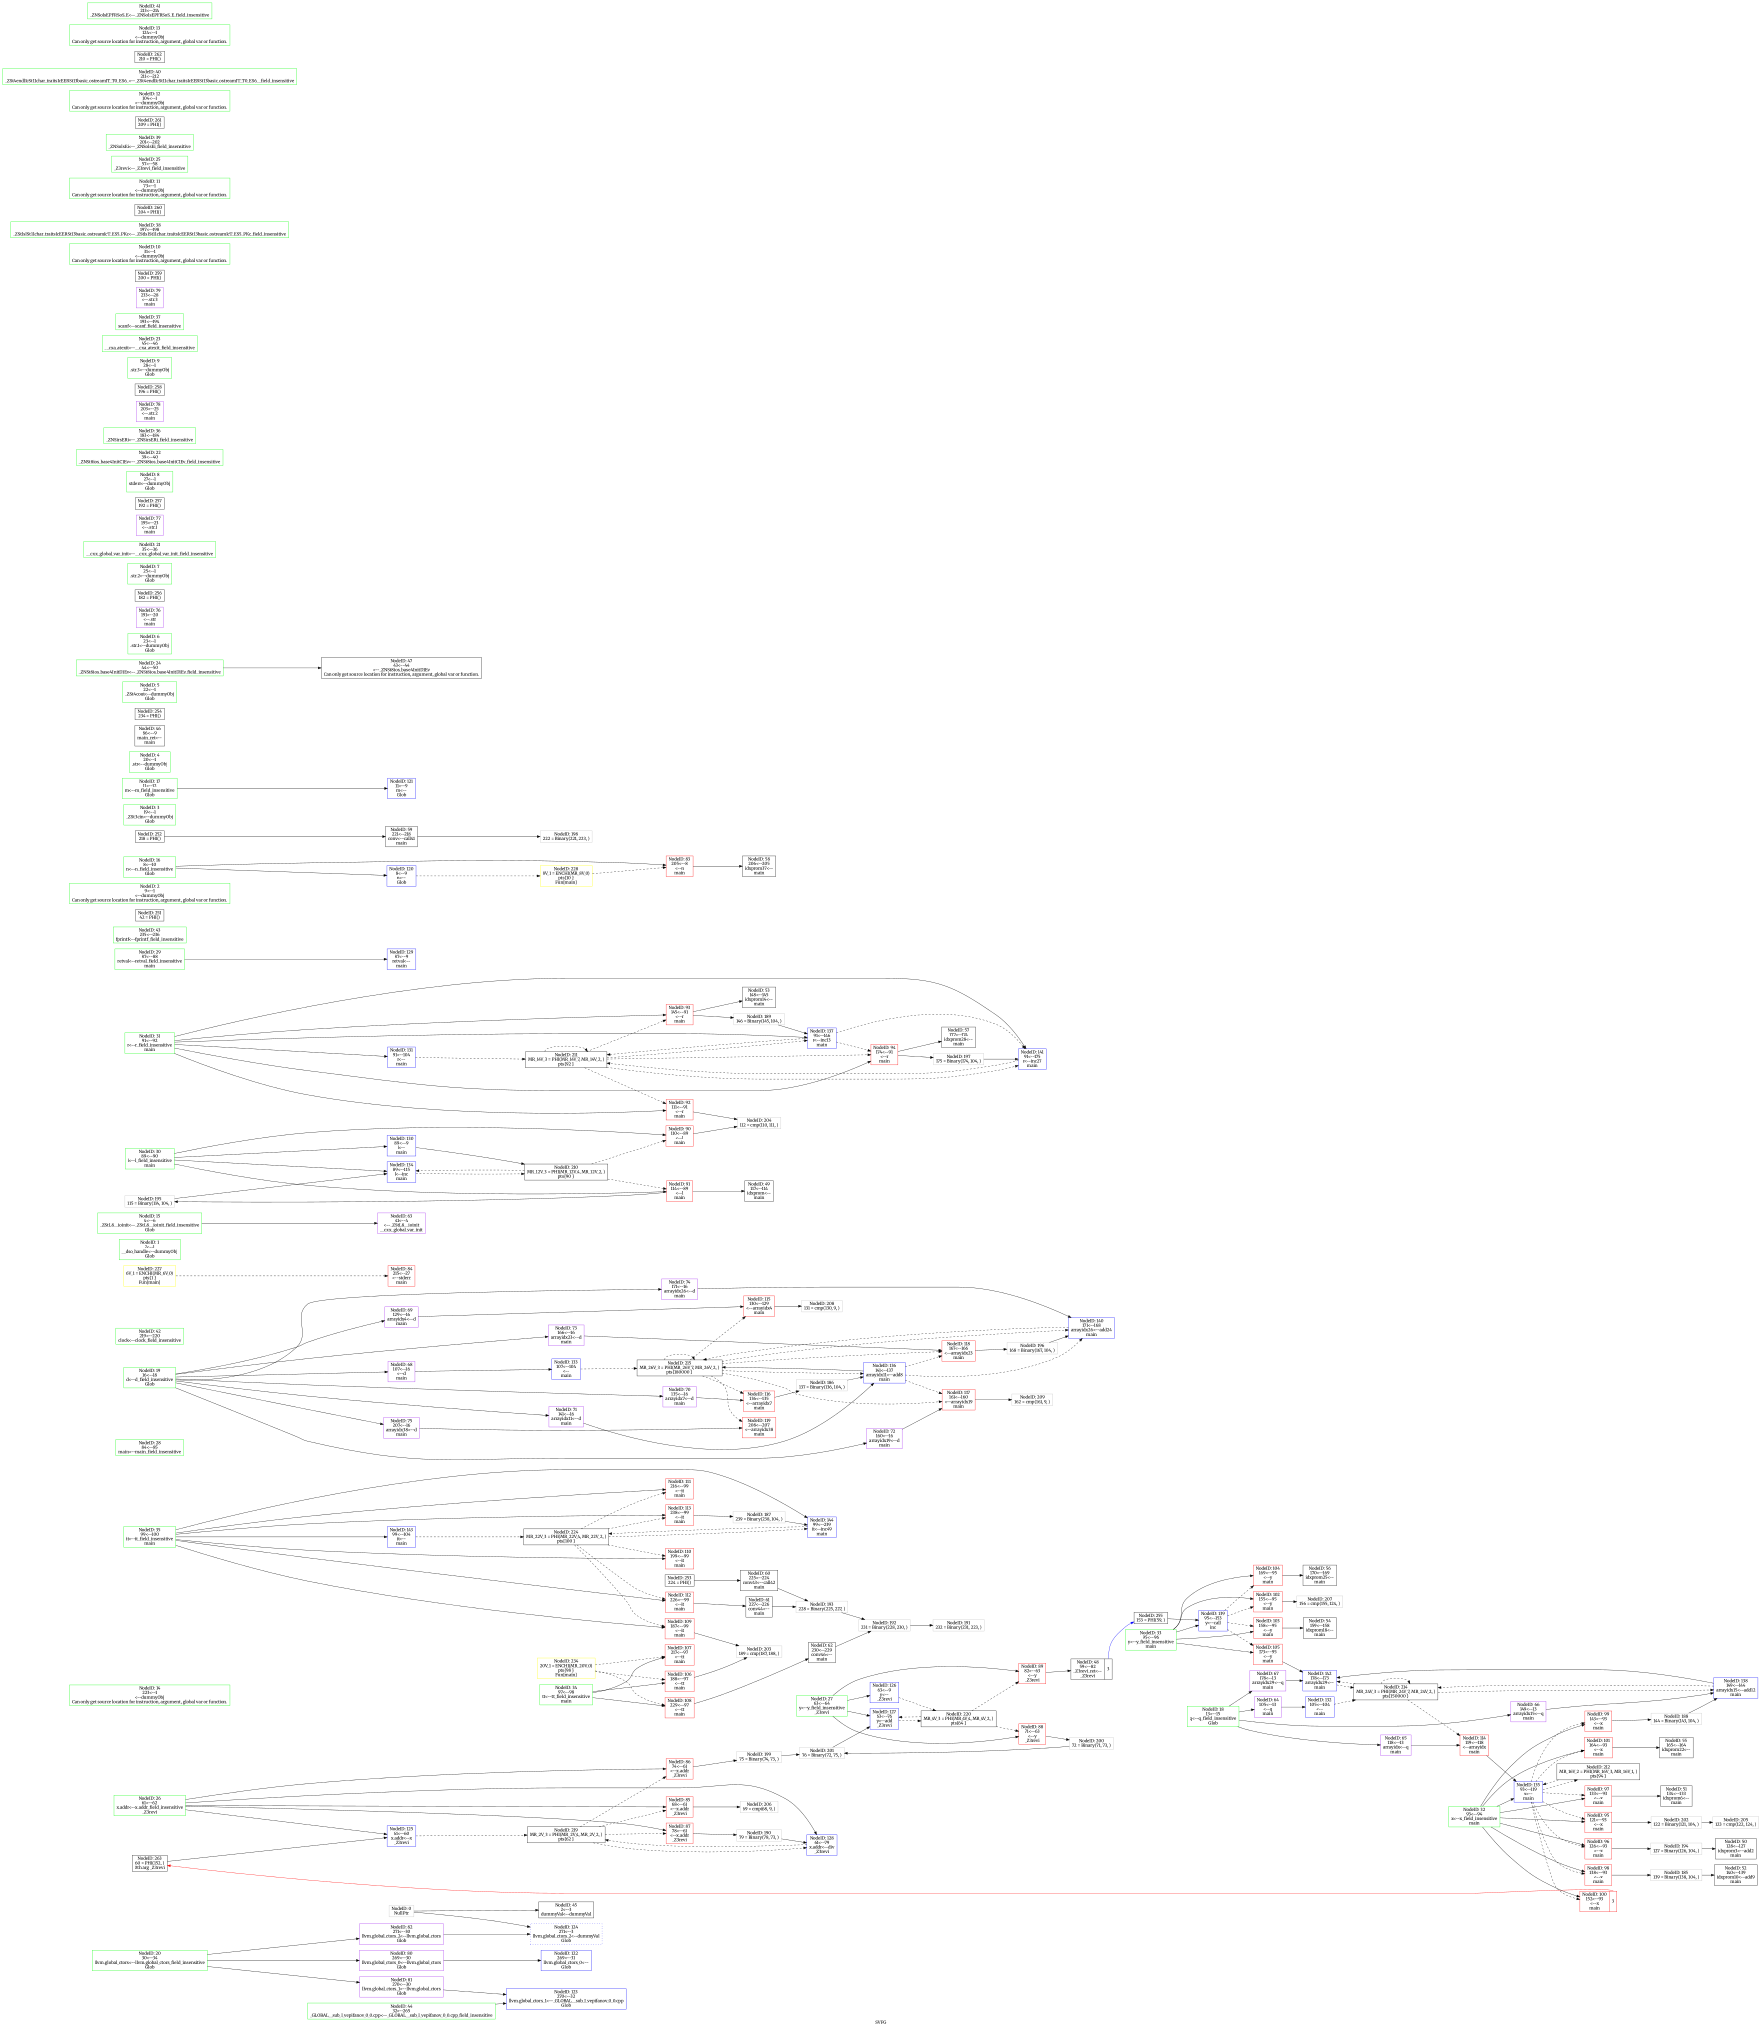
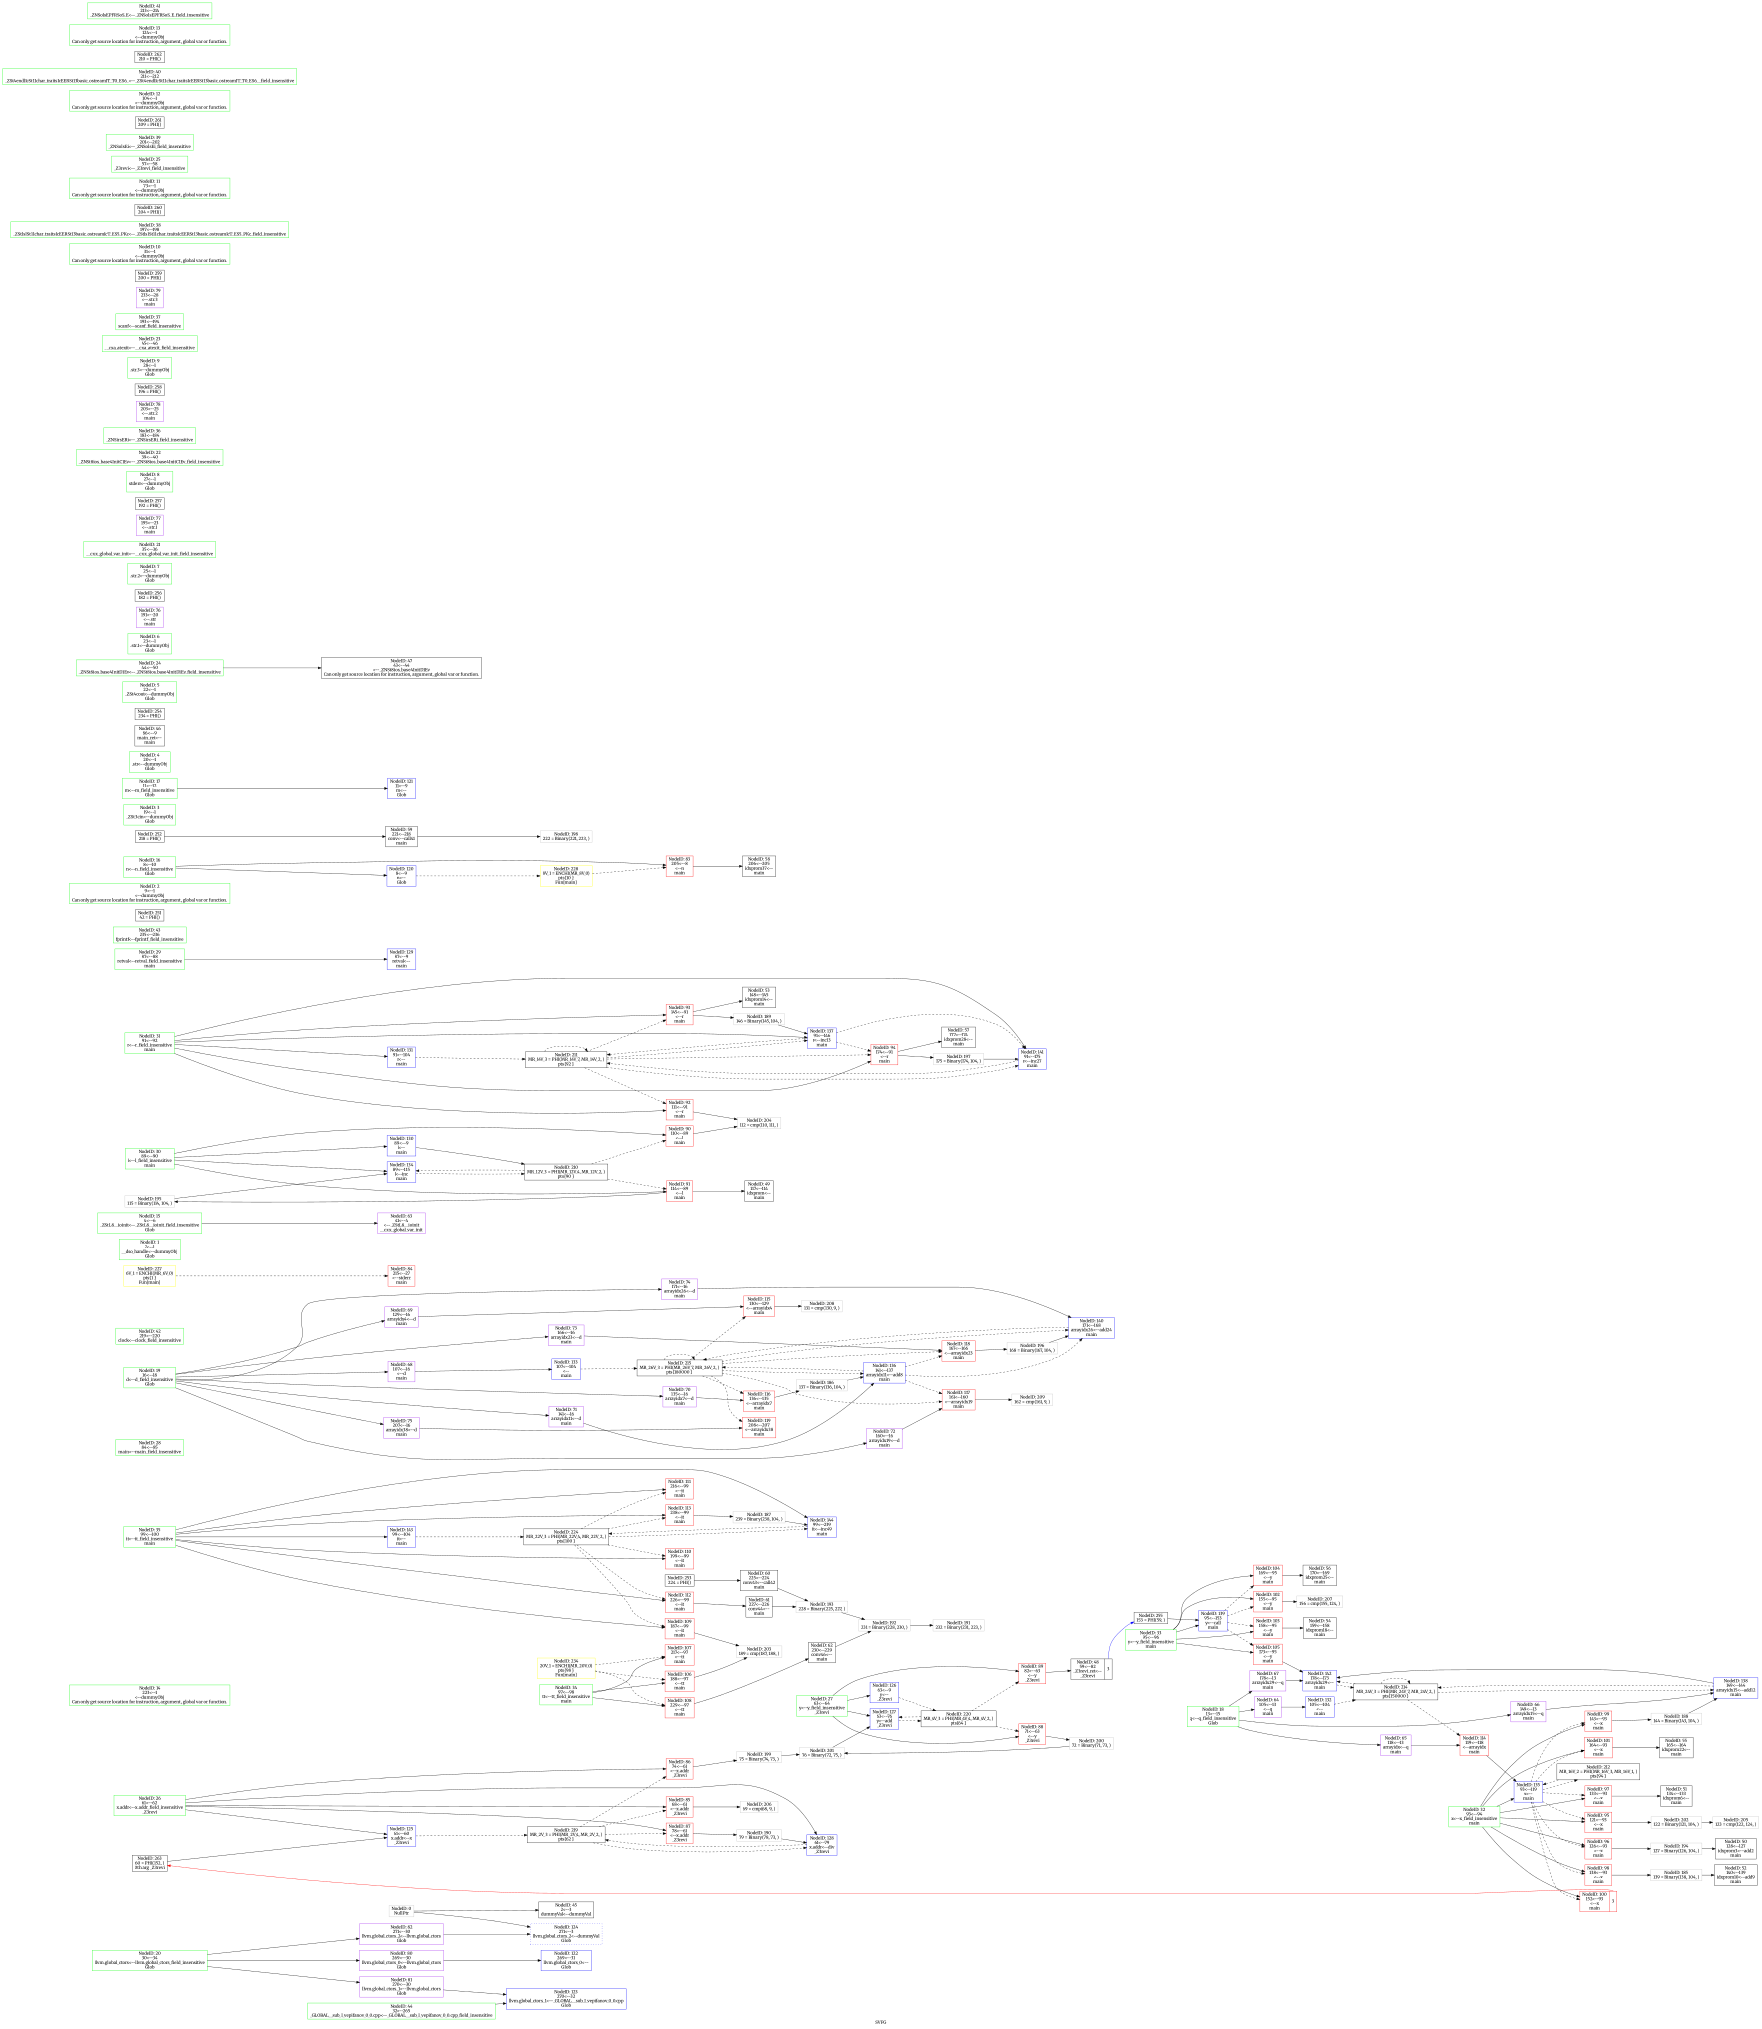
edge "NodeID: 136" -> "NodeID: 215": style solid -> dashed
node "NodeID: 139": text "inc" -> "main"
